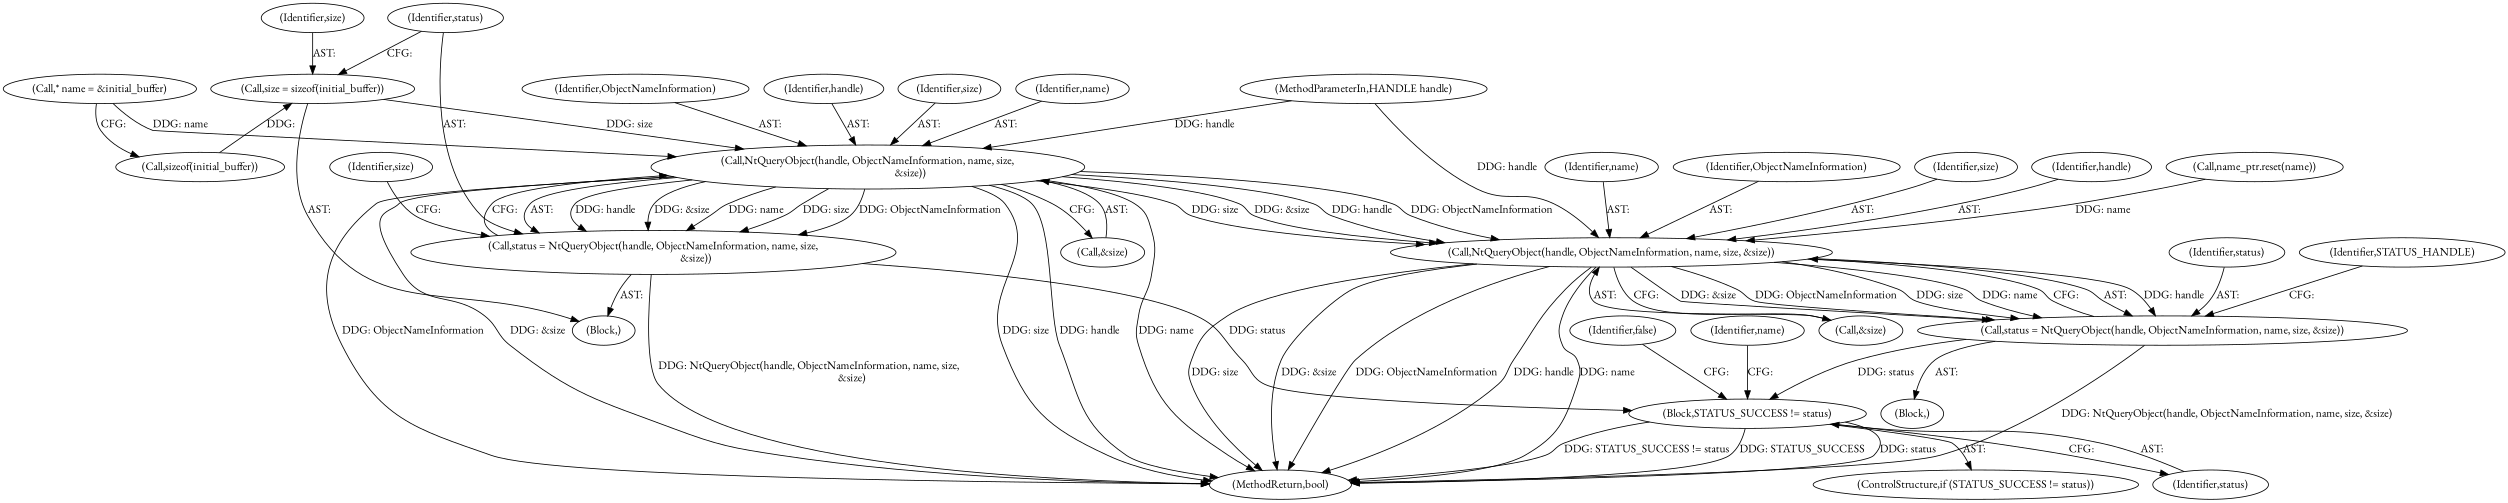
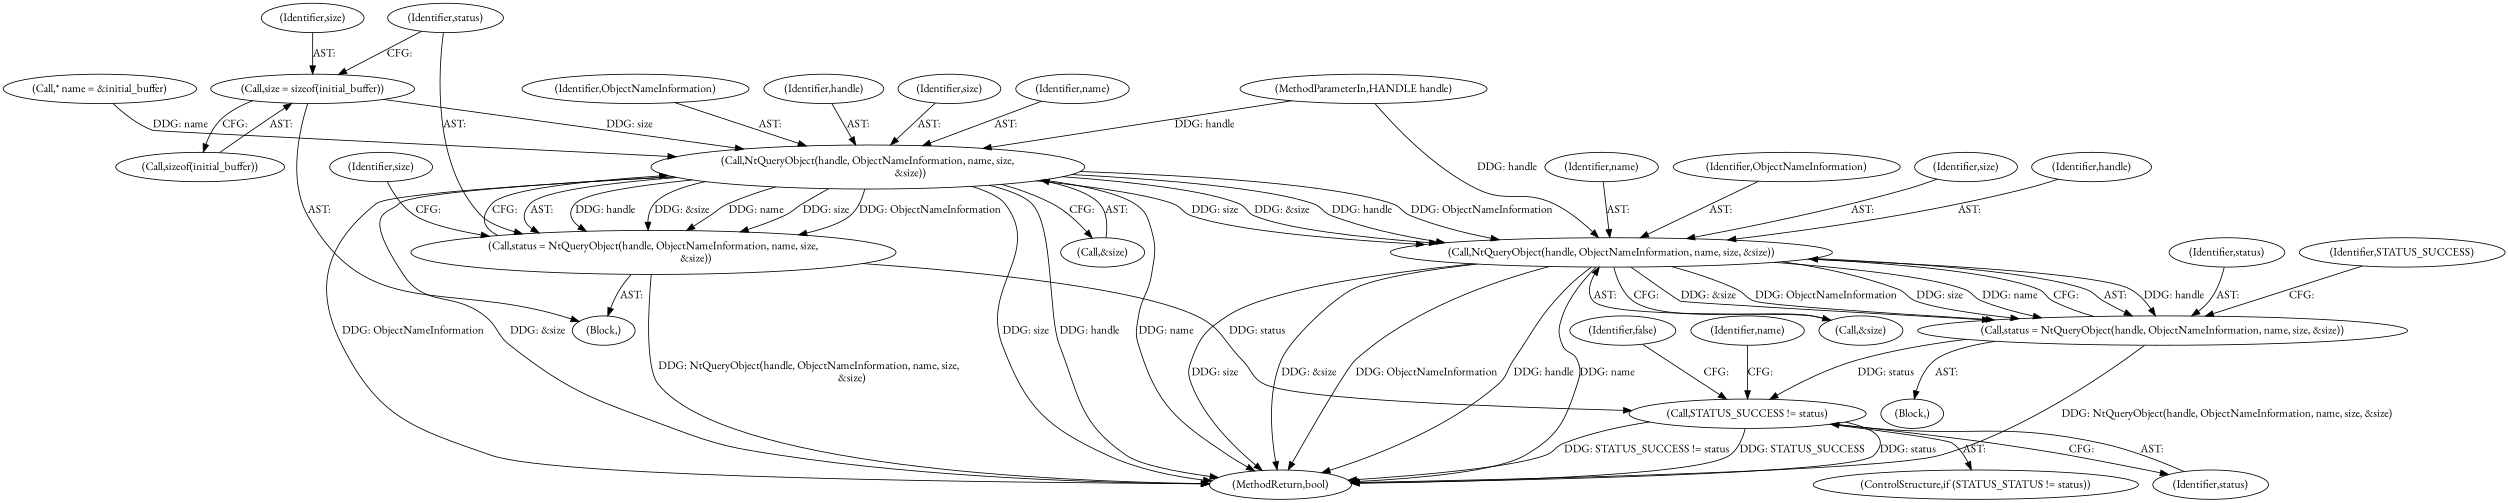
edge "(Call,sizeof(initial_buffer))" -> "(Call,size = sizeof(initial_buffer))": label "DDG: " -> "AST: "
edge "(Call,* name = &initial_buffer)" -> "(Call,sizeof(initial_buffer))": now "(Call,size = sizeof(initial_buffer))" -> "(Call,sizeof(initial_buffer))"
node "(Call,name_ptr.reset(name))": removed
node "(Identifier,STATUS_HANDLE)": label "(Identifier,STATUS_HANDLE)" -> "(Identifier,STATUS_SUCCESS)"
node "(Block,STATUS_SUCCESS != status)": label "(Block,STATUS_SUCCESS != status)" -> "(Call,STATUS_SUCCESS != status)"
node "(ControlStructure,if (STATUS_SUCCESS != status))": label "(ControlStructure,if (STATUS_SUCCESS != status))" -> "(ControlStructure,if (STATUS_STATUS != status))"
